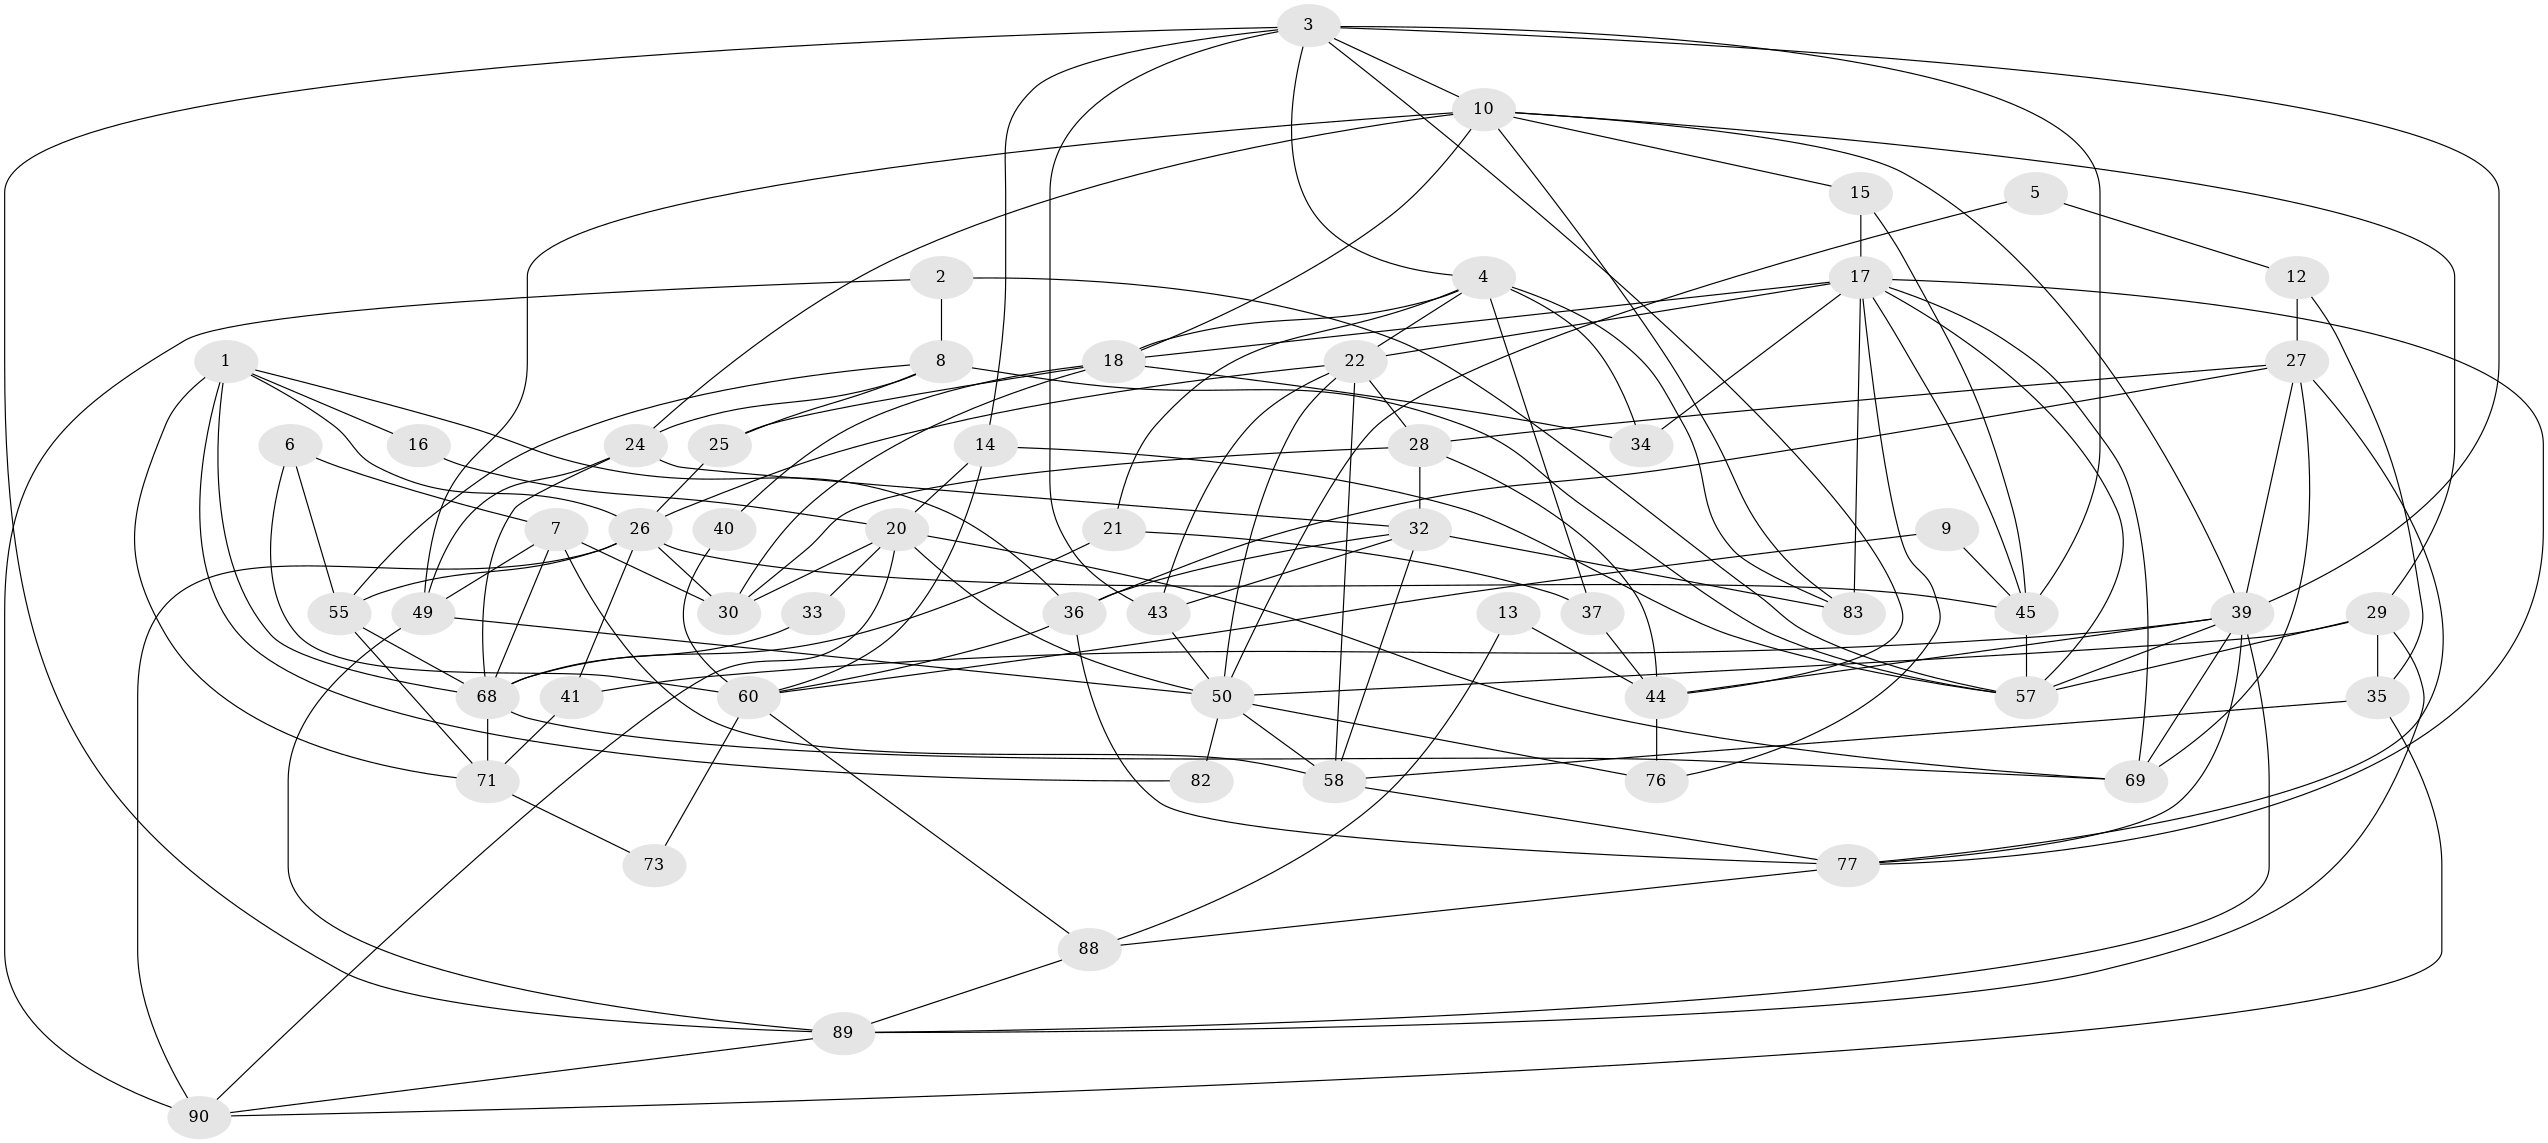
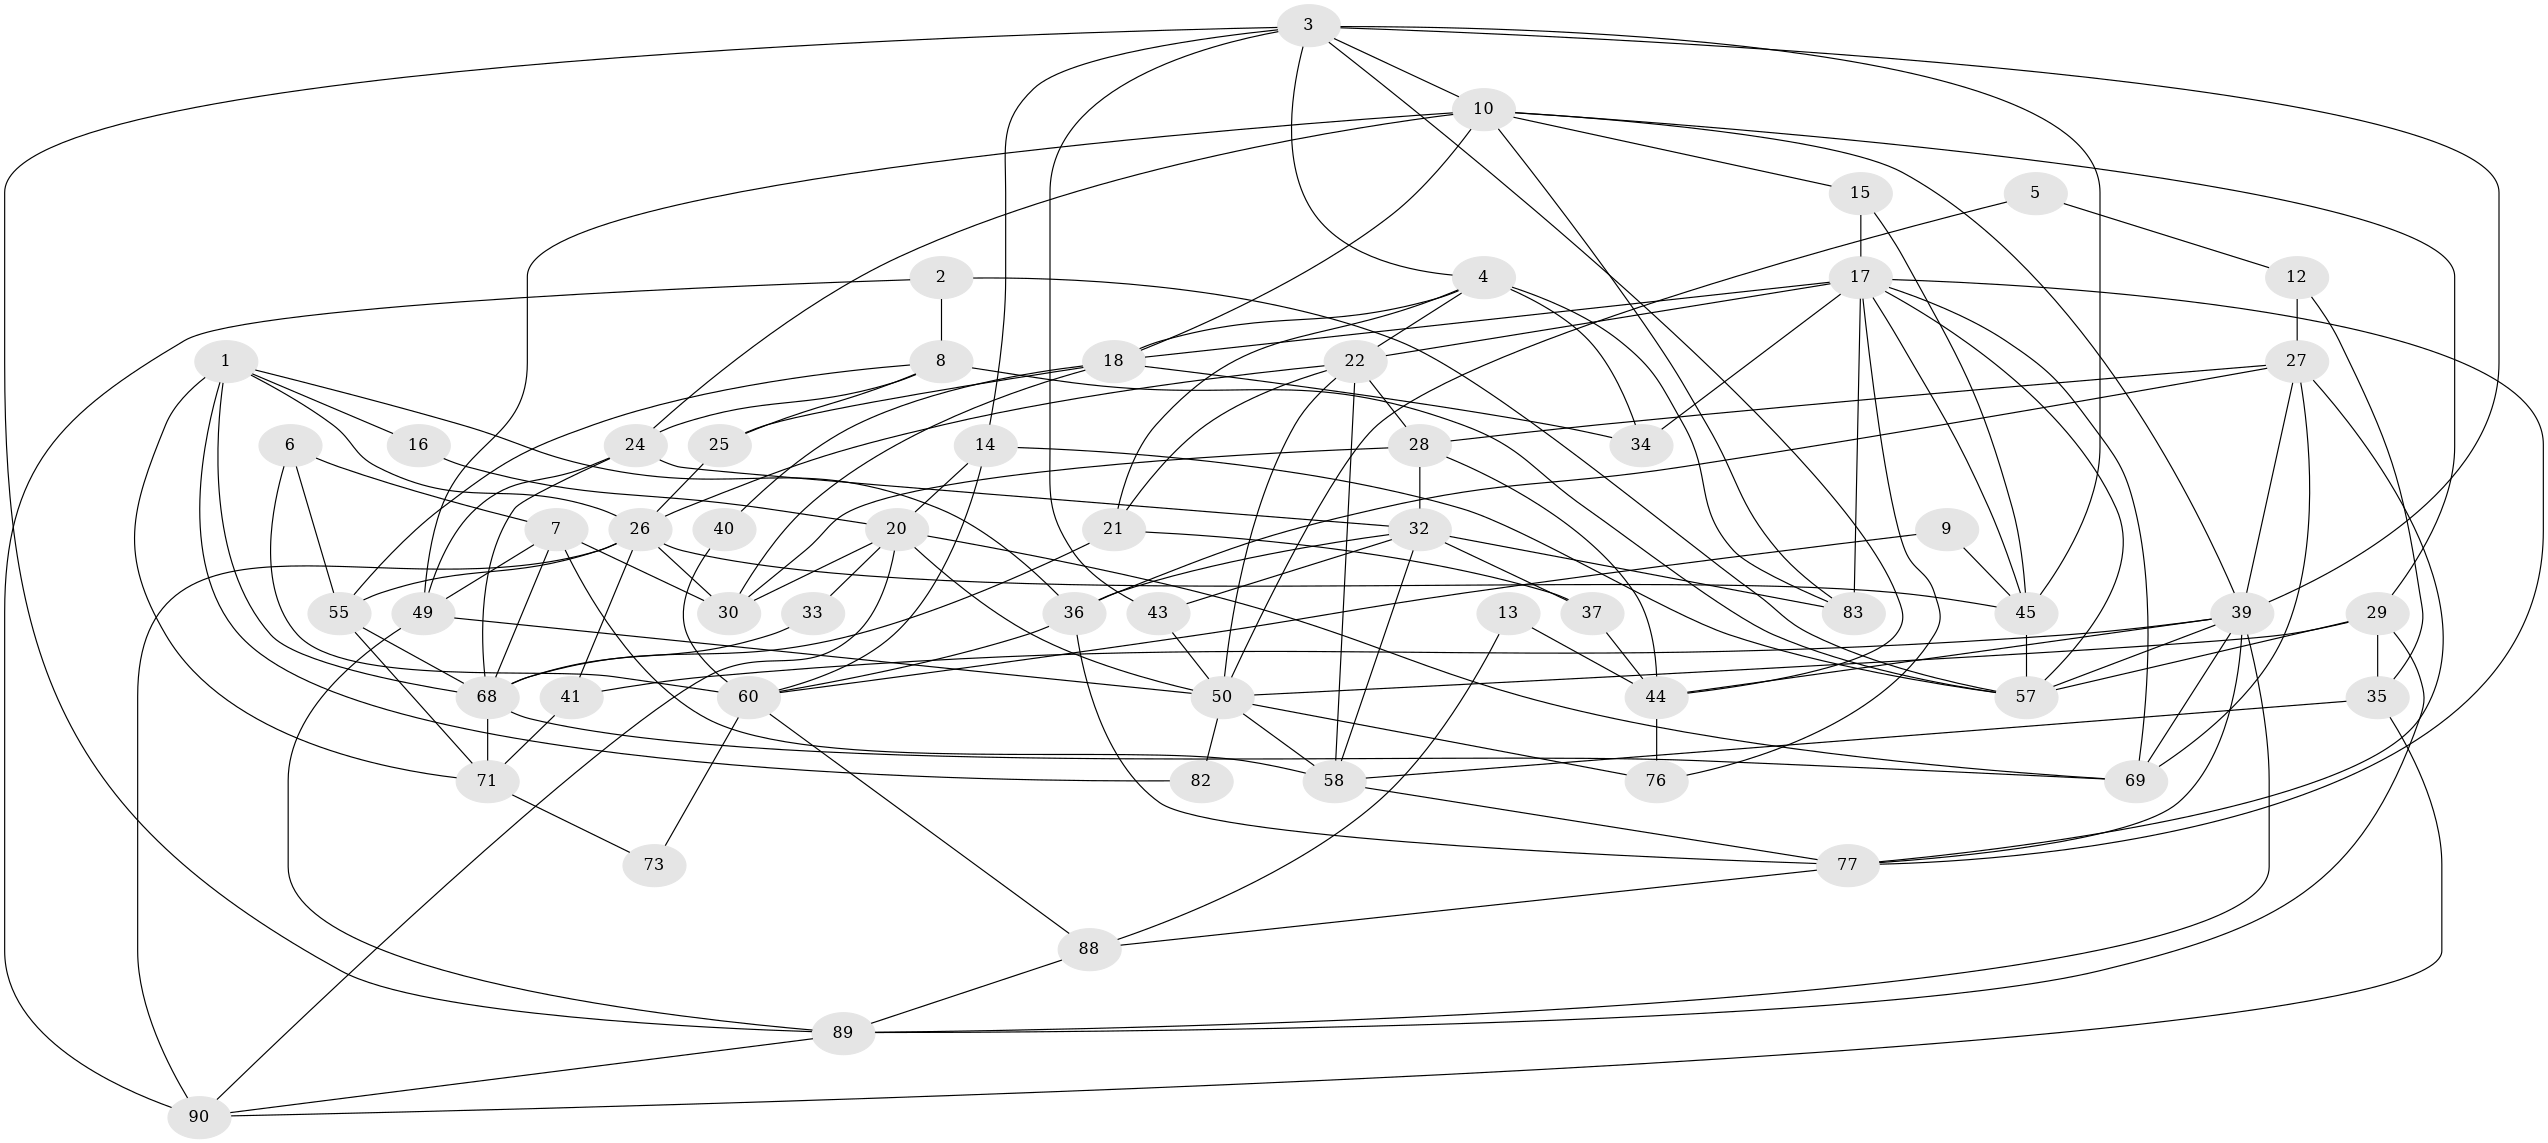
edge "4" -- "37": now "32" -- "37"
edge "22" -- "43": now "22" -- "21"
